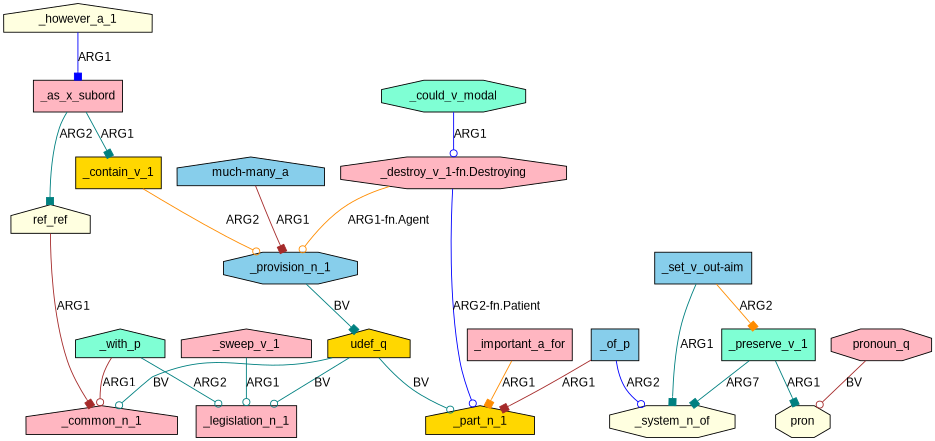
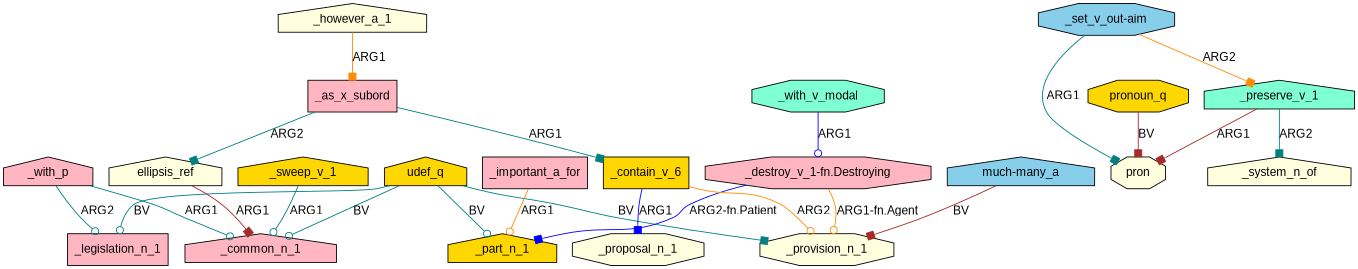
edge "_however_a_1" -> "_as_x_subord": color blue -> darkorange
node "_could_v_modal": label "_could_v_modal" -> "_with_v_modal"
node "_contain_v_1": label "_contain_v_1" -> "_contain_v_6"
node "ref_ref": label "ref_ref" -> "ellipsis_ref"
edge "much-many_a" -> "_provision_n_1": label "ARG1" -> "BV"
node "_proposal_n_1": added
node "_provision_n_1": fillcolor skyblue -> lightyellow
node "_set_v_out-aim": shape box -> octagon
edge "_destroy_v_1-fn.Destroying" -> "_part_n_1": arrowhead odot -> box
edge "_provision_n_1" -> "udef_q": reversed
edge "_set_v_out-aim" -> "_system_n_of": now "_set_v_out-aim" -> "pron"
node "_with_p": fillcolor aquamarine -> lightpink
node "_sweep_v_1": fillcolor lightpink -> gold
node "_of_p": removed
node "_preserve_v_1": shape box -> house
node "pronoun_q": fillcolor lightpink -> gold
edge "_with_p" -> "_common_n_1": color brown -> teal
edge "_sweep_v_1" -> "_legislation_n_1": now "_sweep_v_1" -> "_common_n_1"
edge "_preserve_v_1" -> "pron": color teal -> brown
edge "_important_a_for" -> "_part_n_1": arrowhead box -> odot
edge "pronoun_q" -> "pron": arrowhead odot -> box
edge "_preserve_v_1" -> "_system_n_of": label "ARG7" -> "ARG2"
node "_system_n_of": shape octagon -> house
